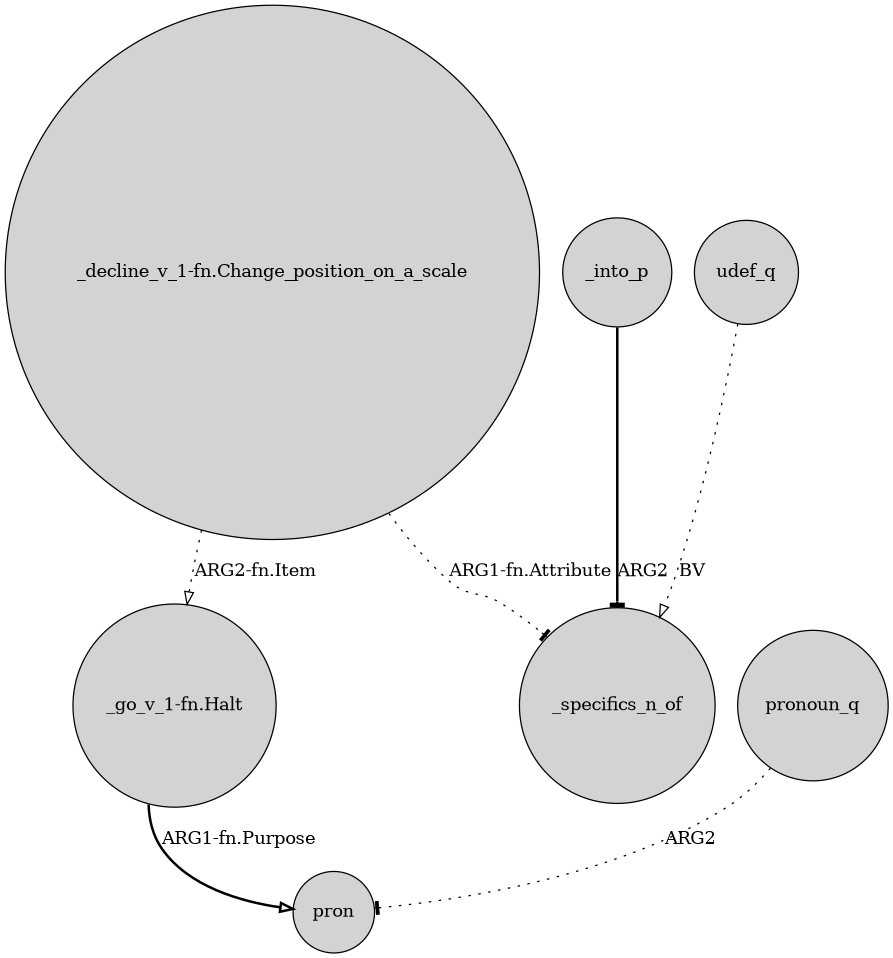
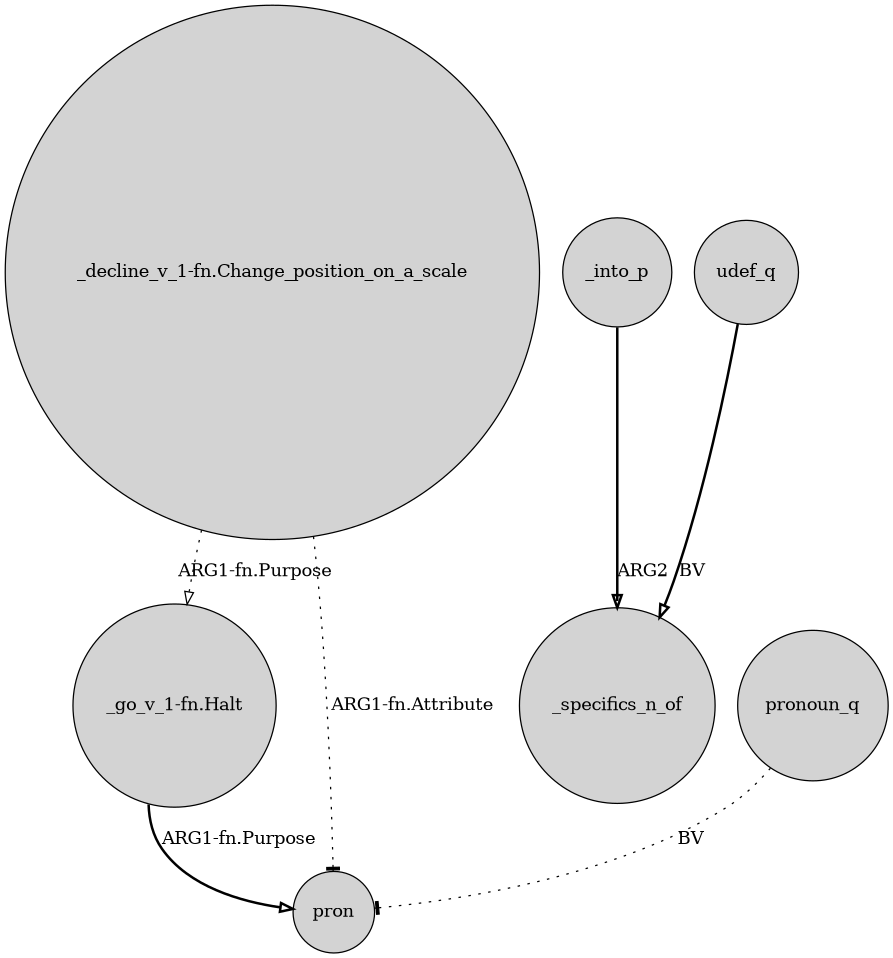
edge "_into_p" -> "_specifics_n_of": arrowhead tee -> onormal
edge "udef_q" -> "_specifics_n_of": style dotted -> bold
edge "_decline_v_1-fn.Change_position_on_a_scale" -> "_go_v_1-fn.Halt": label "ARG2-fn.Item" -> "ARG1-fn.Purpose"
edge "_decline_v_1-fn.Change_position_on_a_scale" -> "_specifics_n_of": now "_decline_v_1-fn.Change_position_on_a_scale" -> "pron"
edge "pronoun_q" -> "pron": label "ARG2" -> "BV"
